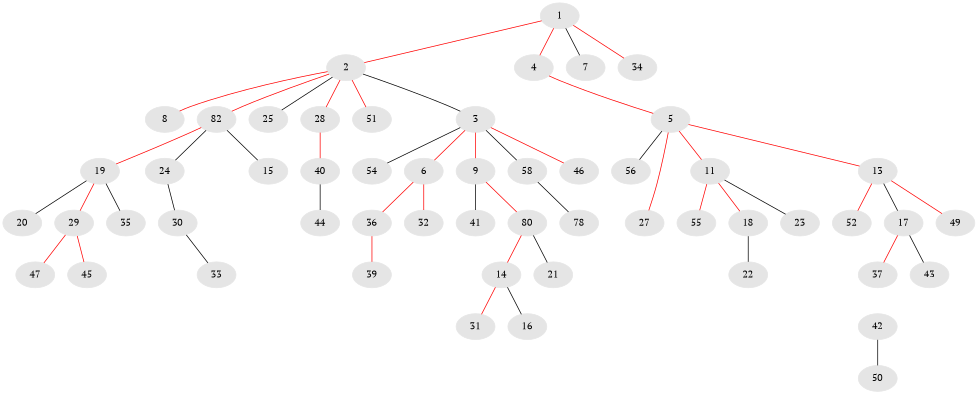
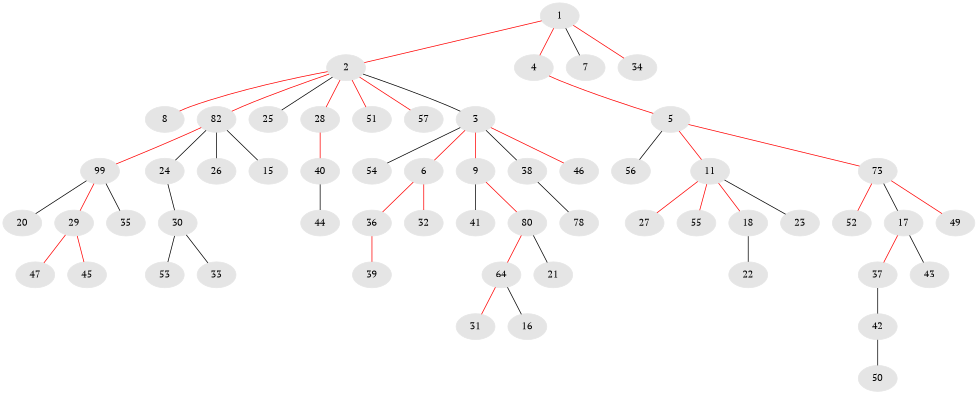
node "57": added
node "19": label "19" -> "99"
node "26": added
node "58": label "58" -> "38"
node "13": label "13" -> "73"
edge "5" -- "27": now "11" -- "27"
node "53": added
node "14": label "14" -> "64"
edge "37" -- "42": added
